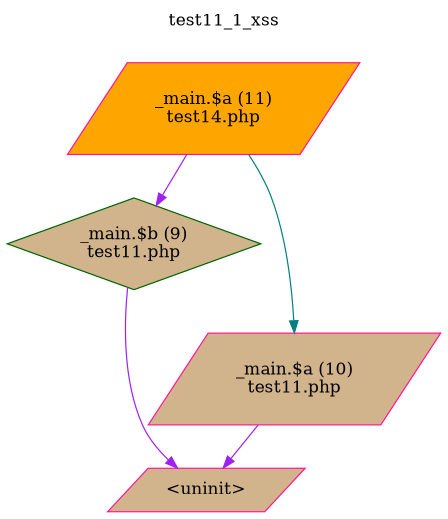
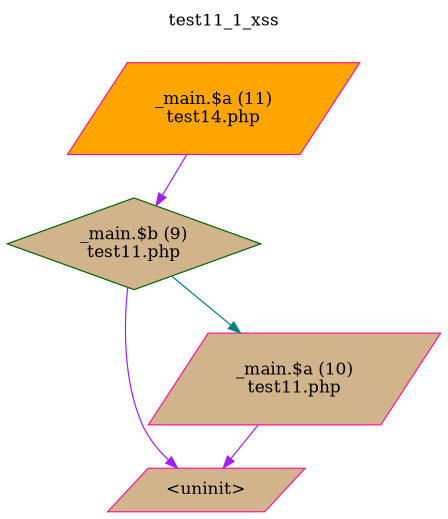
edge "_main.$a (11) test14.php" -> "_main.$a (10) test11.php": now "_main.$b (9) test11.php" -> "_main.$a (10) test11.php"
